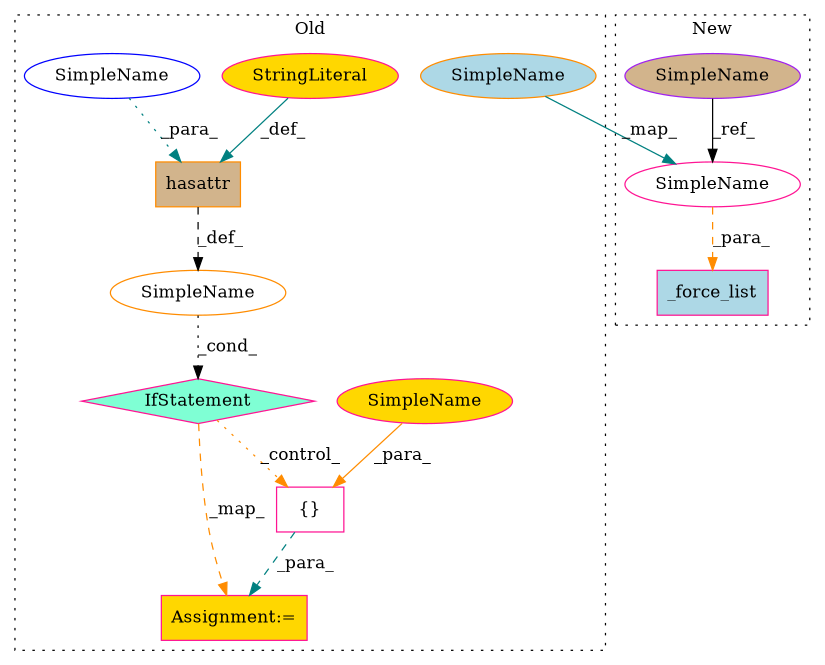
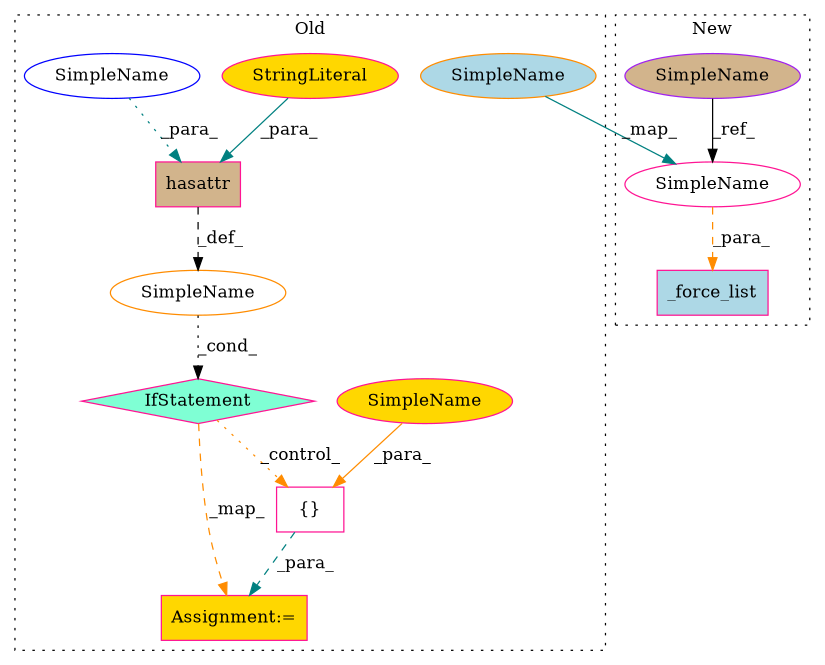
edge "StringLiteral" -> "hasattr": label "_def_" -> "_para_"
node "hasattr": color darkorange -> deeppink
